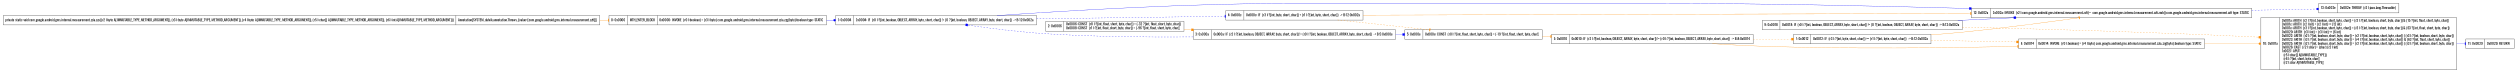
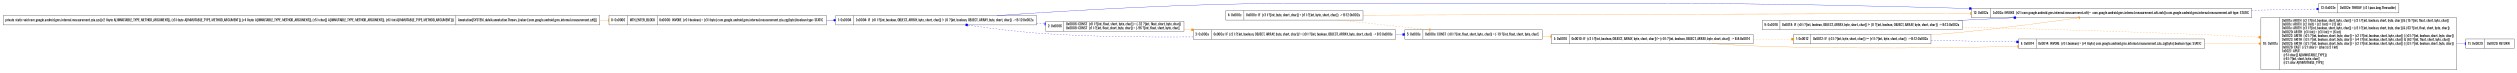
edge "1: 0x0004" -> "4: 0x000c": now "1: 0x0004" -> "2: 0x0006"
edge "7: 0x0012" -> "8: 0x0014": color darkorange -> blue
